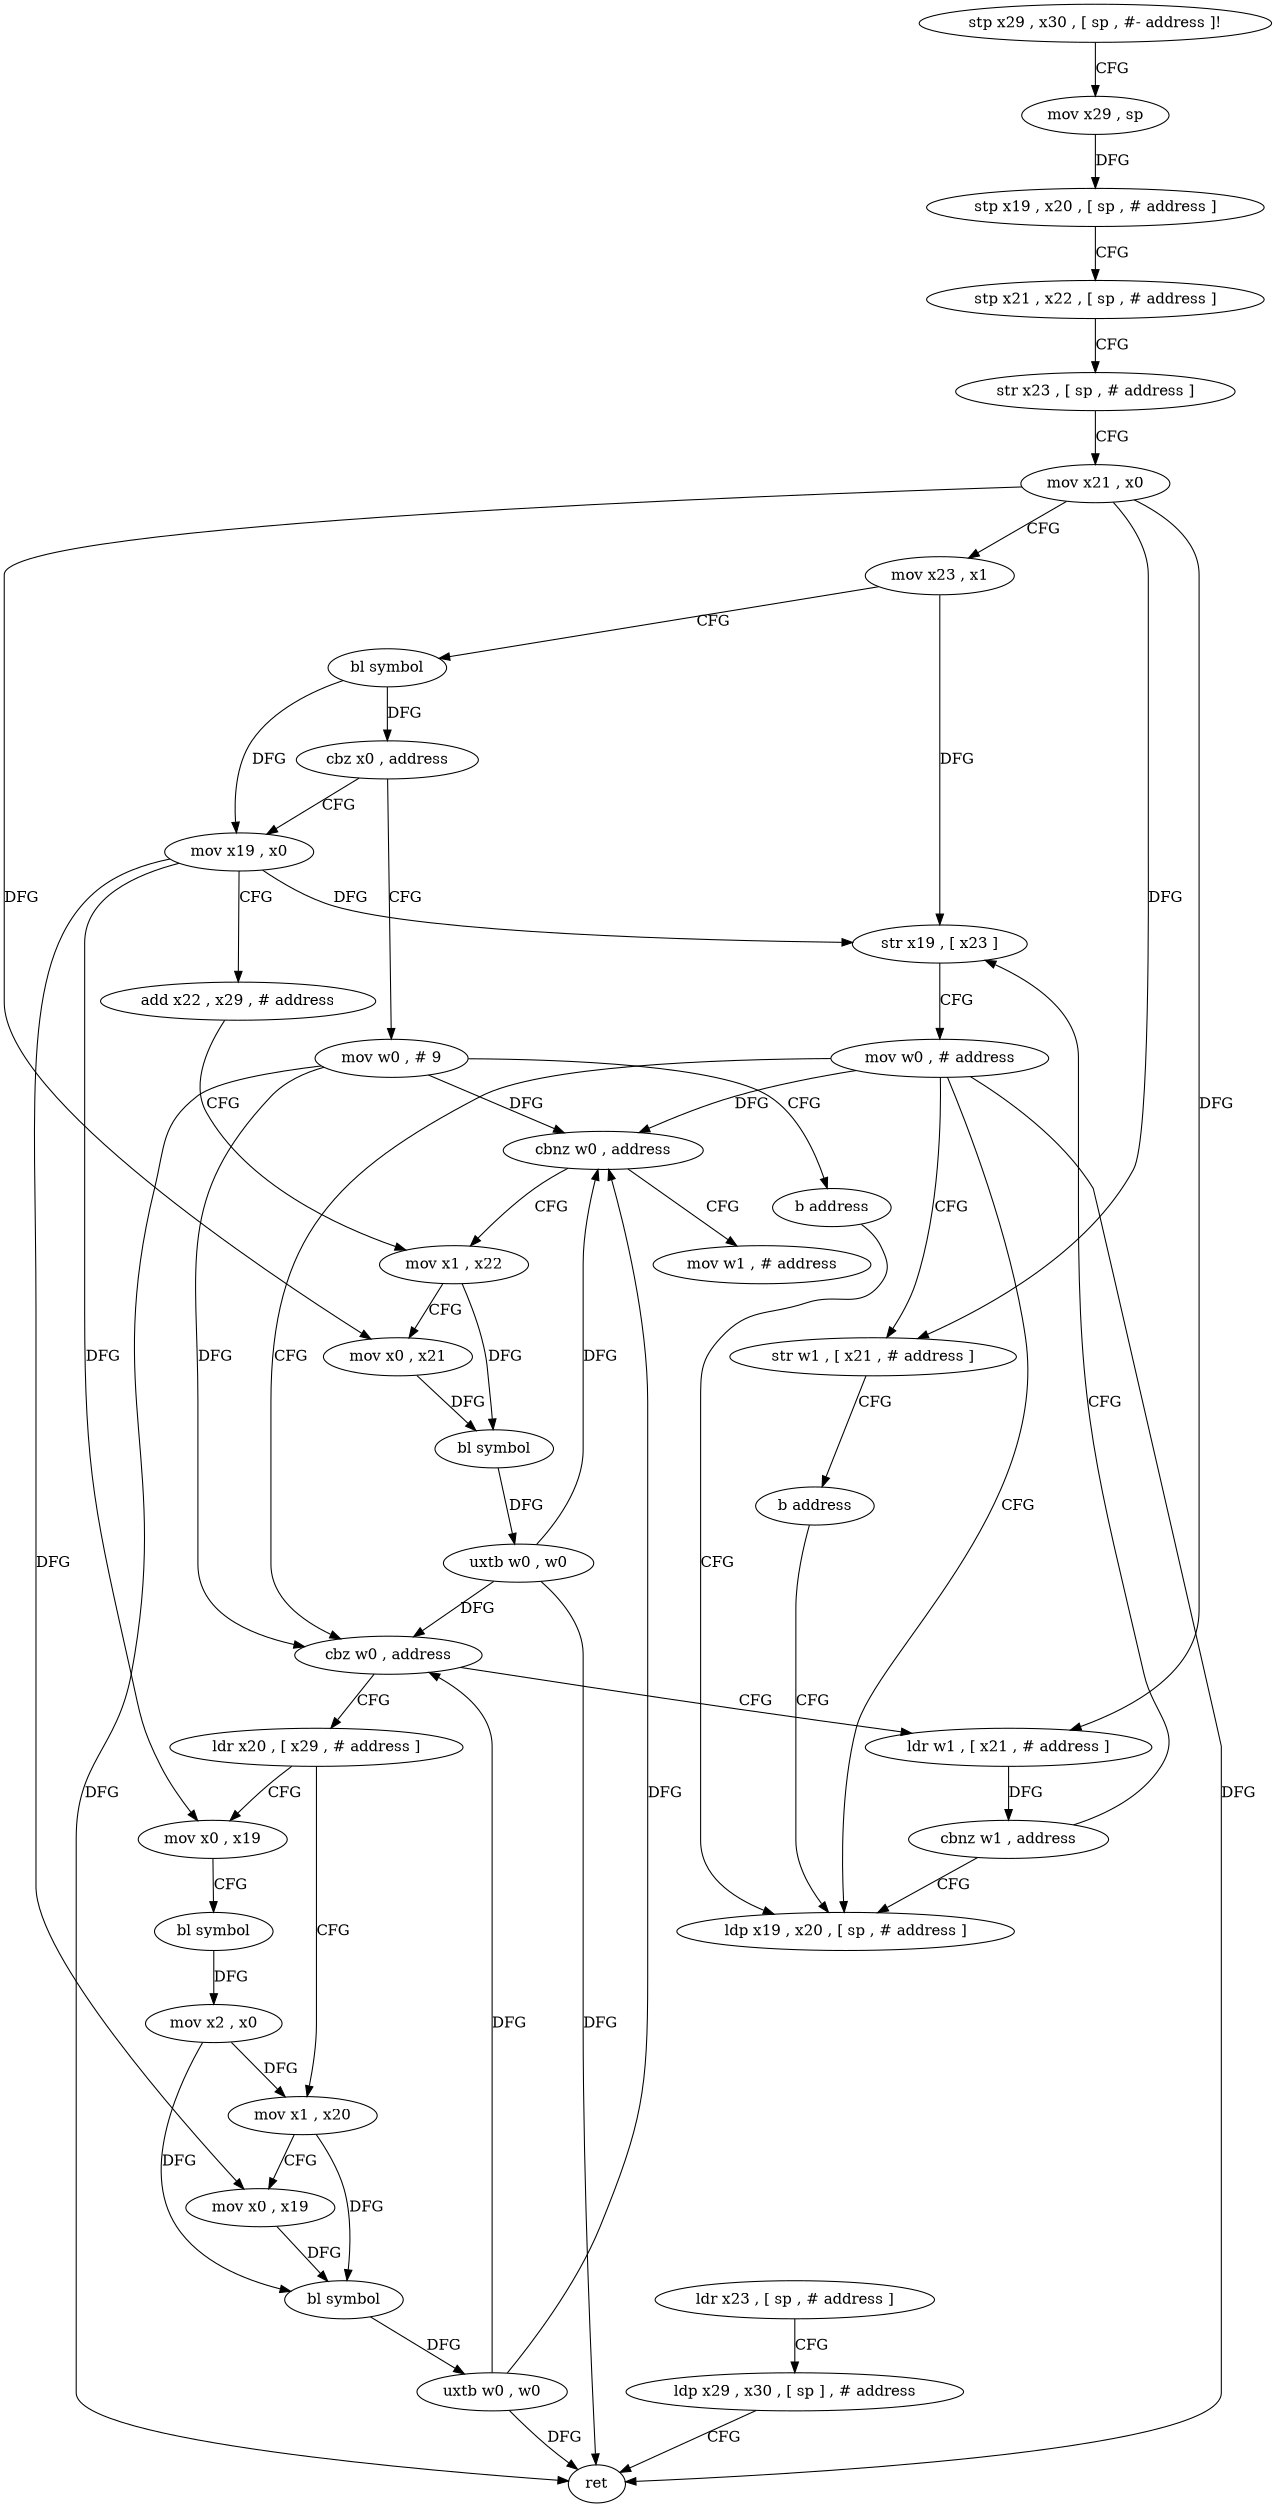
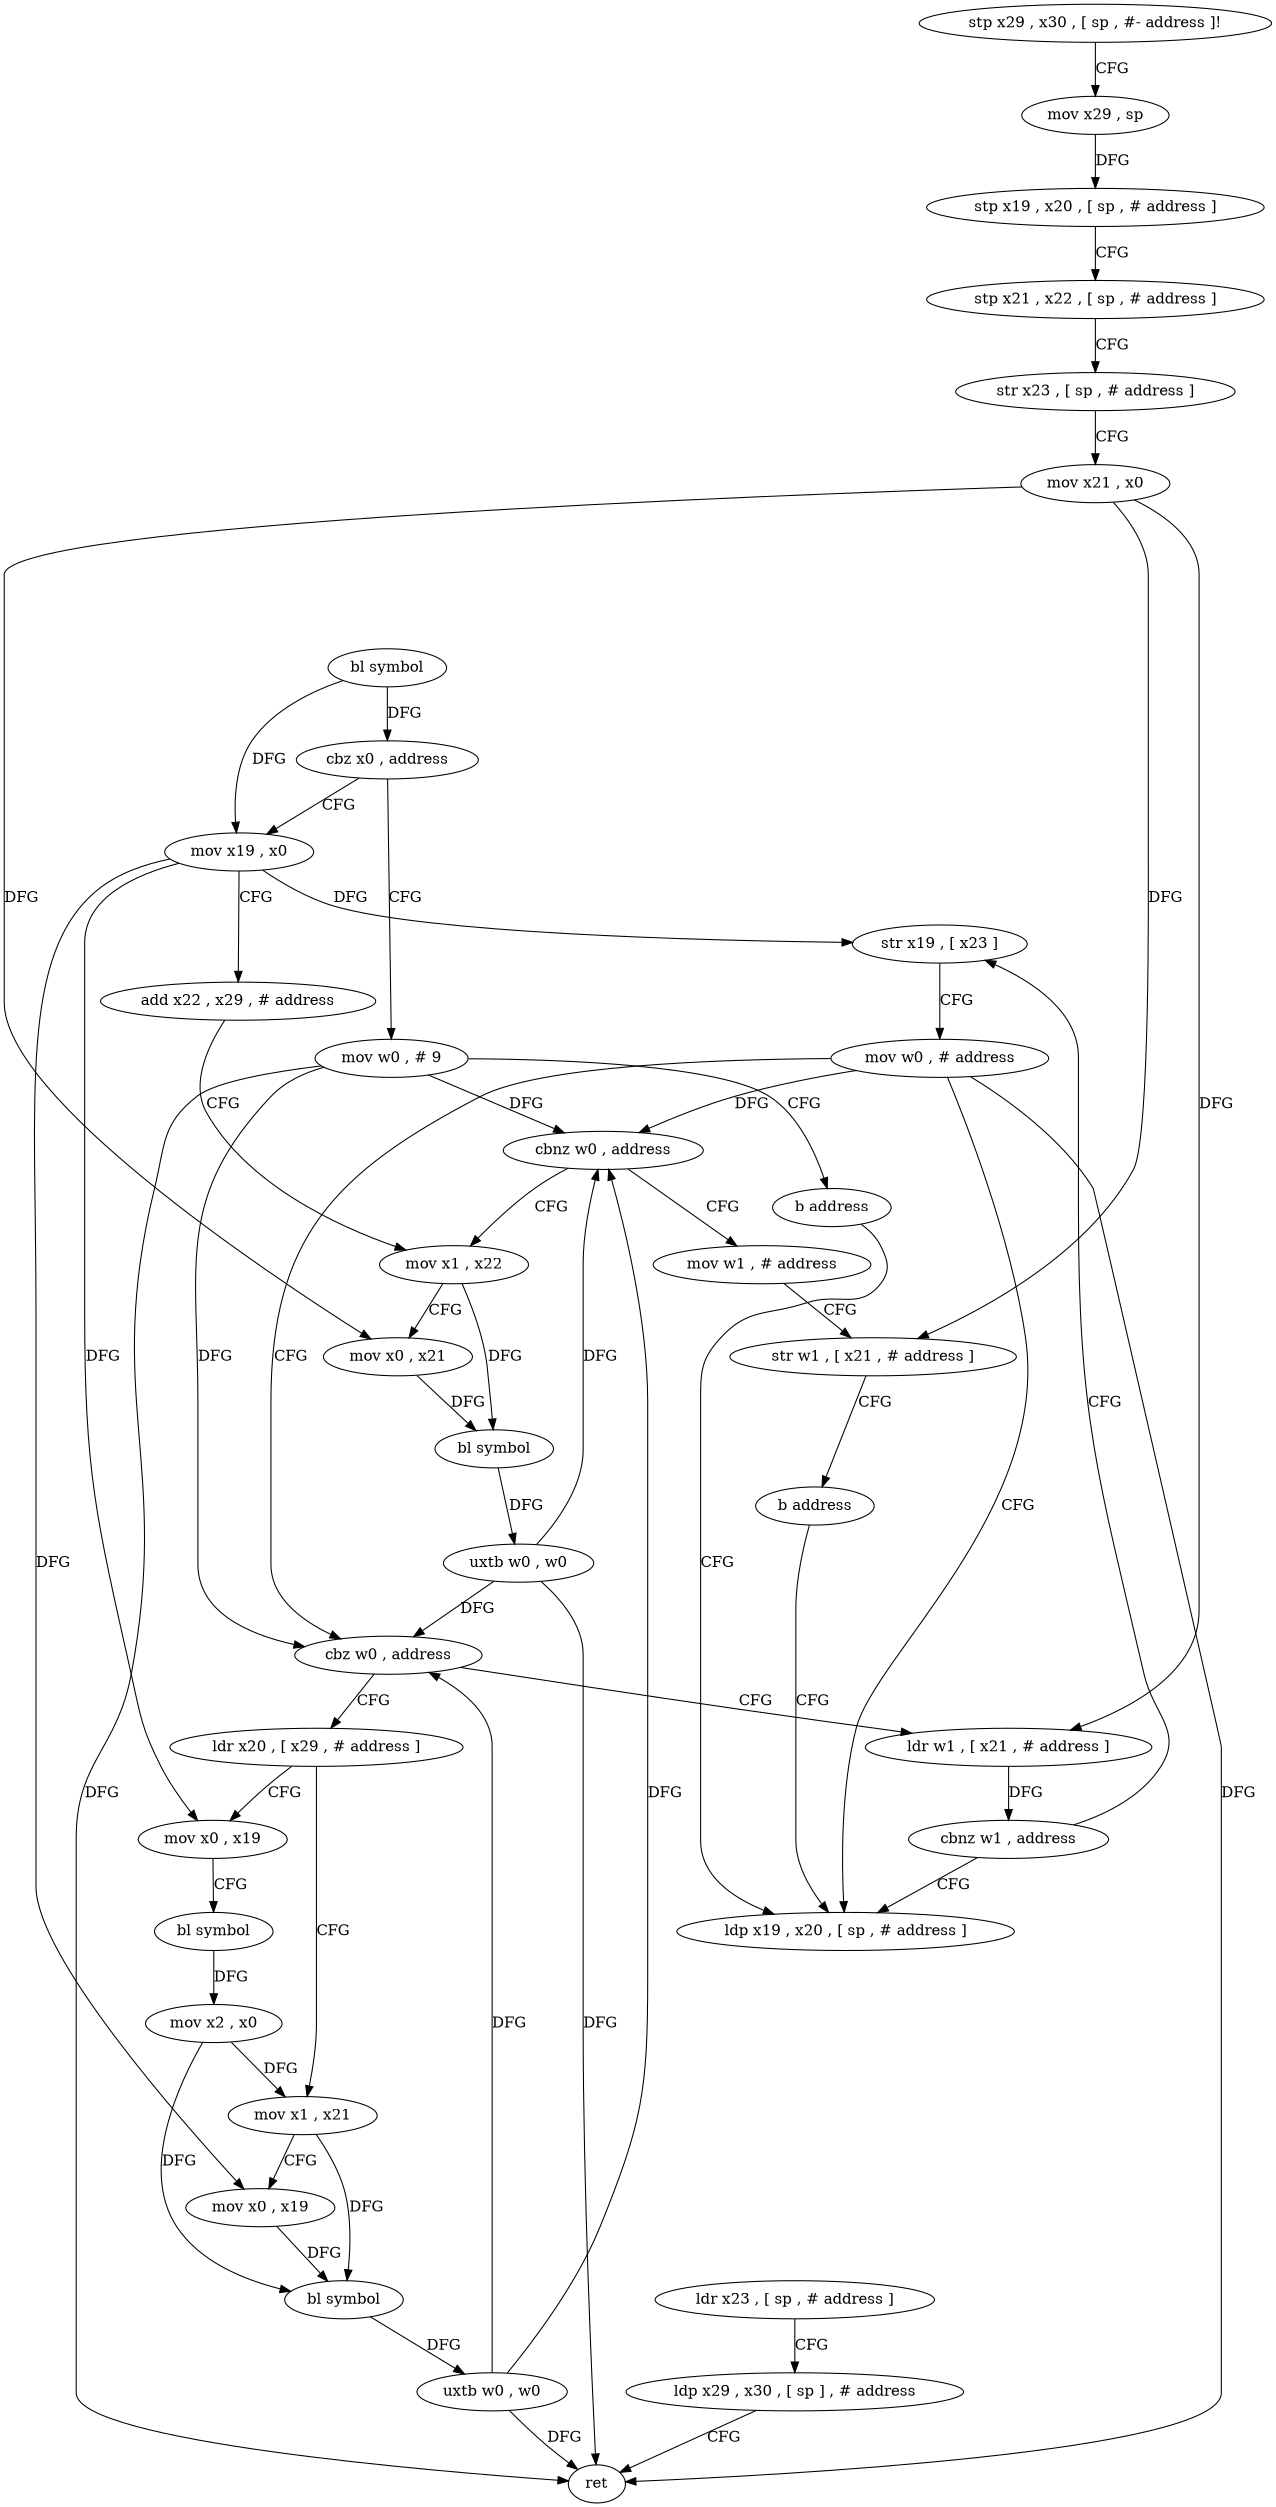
node "mov x23 , x1": removed
edge "mov w0 , # address" -> "str w1 , [ x21 , # address ]": now "mov w1 , # address" -> "str w1 , [ x21 , # address ]"
node "mov x1 , x20": label "mov x1 , x20" -> "mov x1 , x21"
